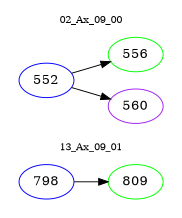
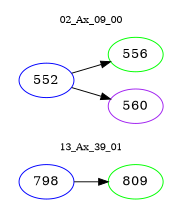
cluster "13_Ax_09_01": label "13_Ax_09_01" -> "13_Ax_39_01"
